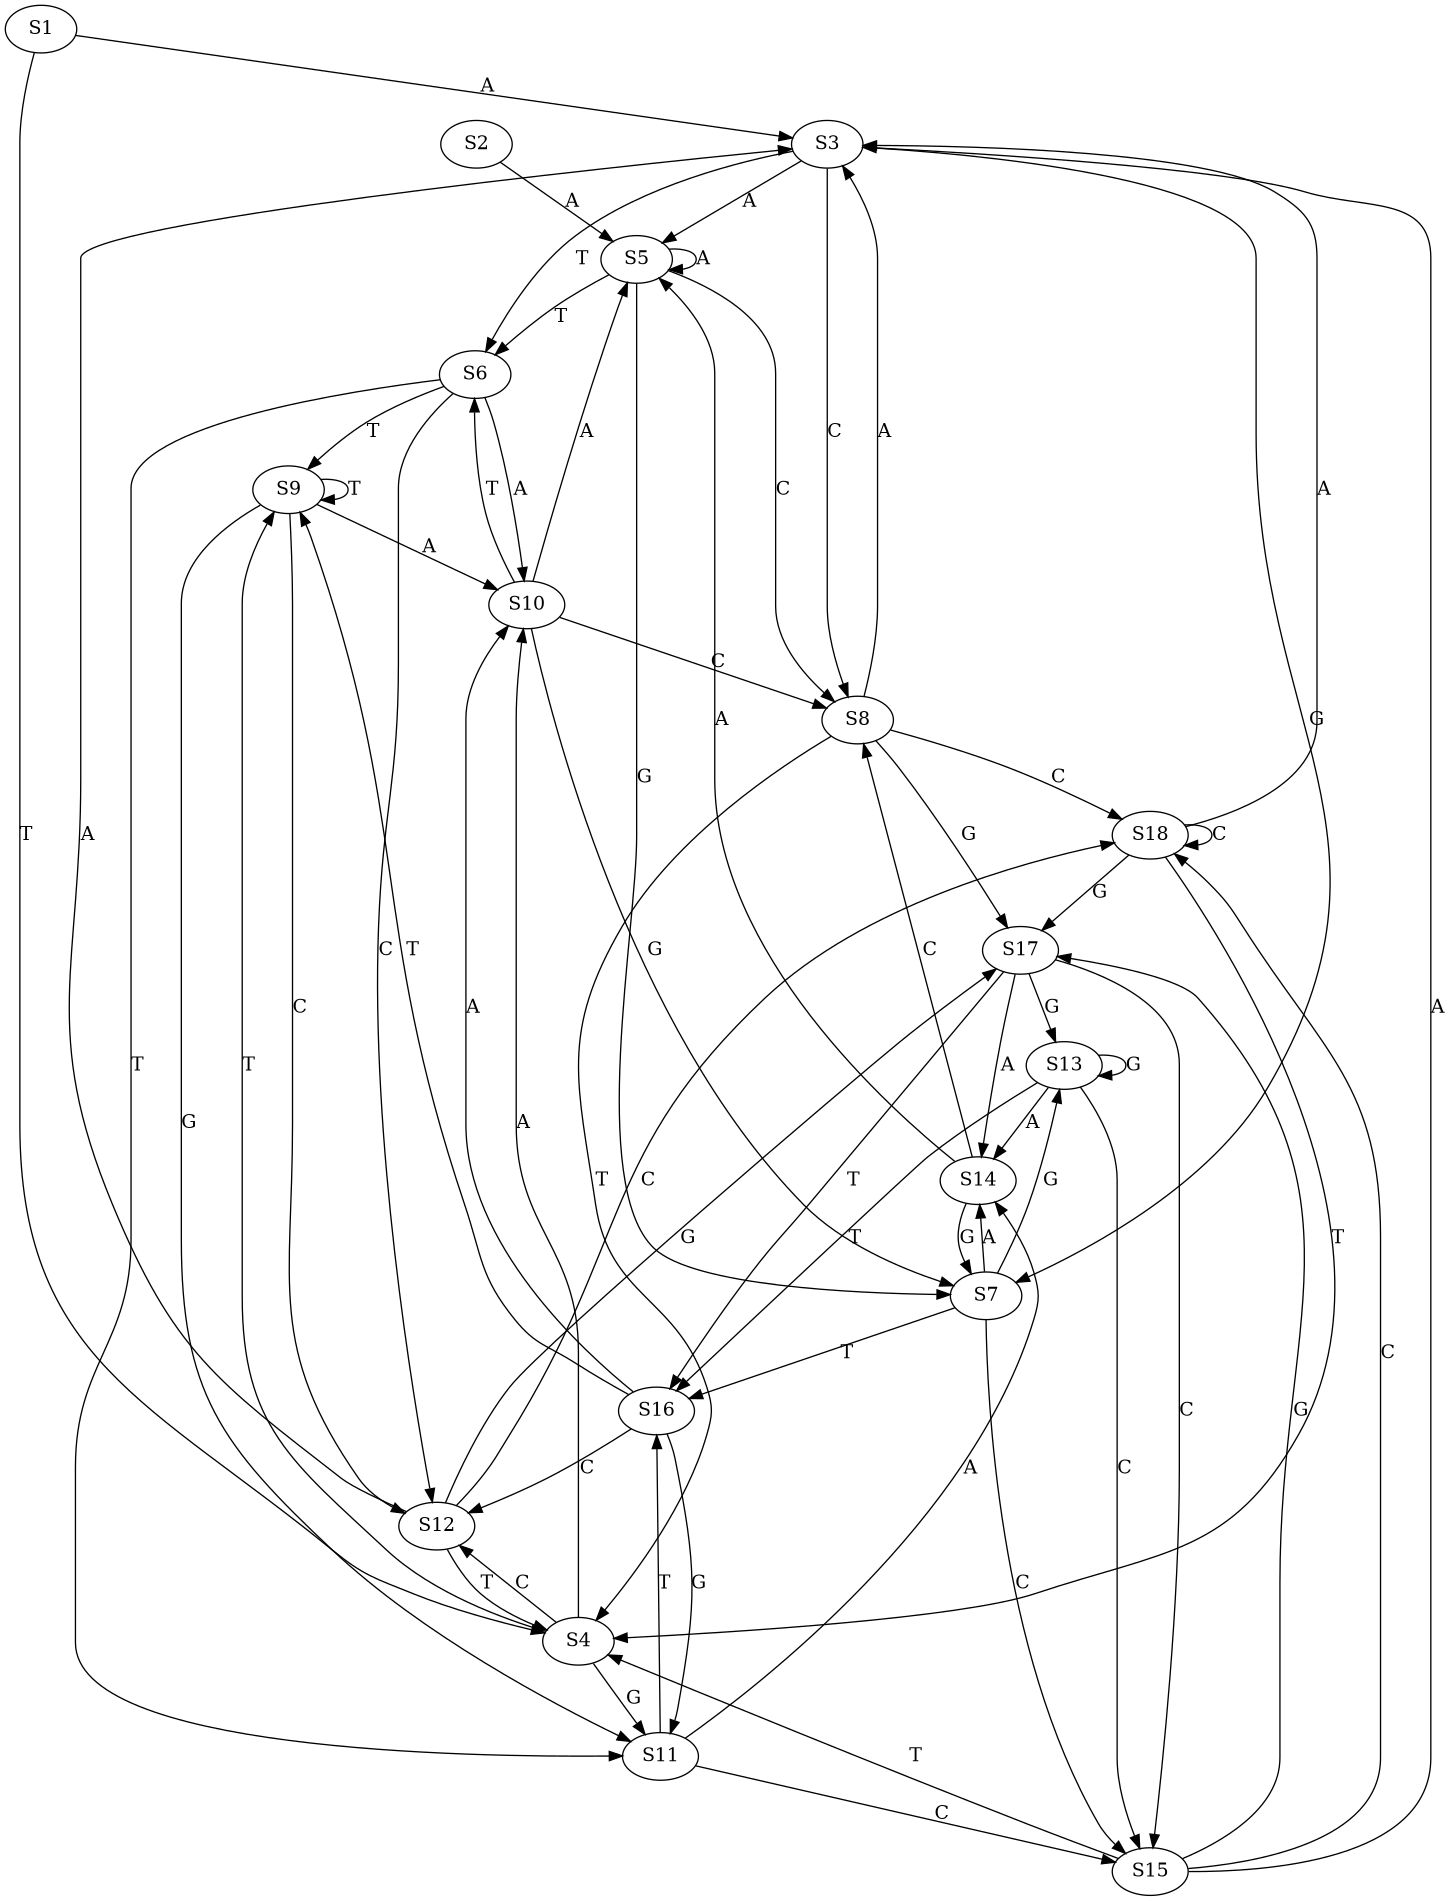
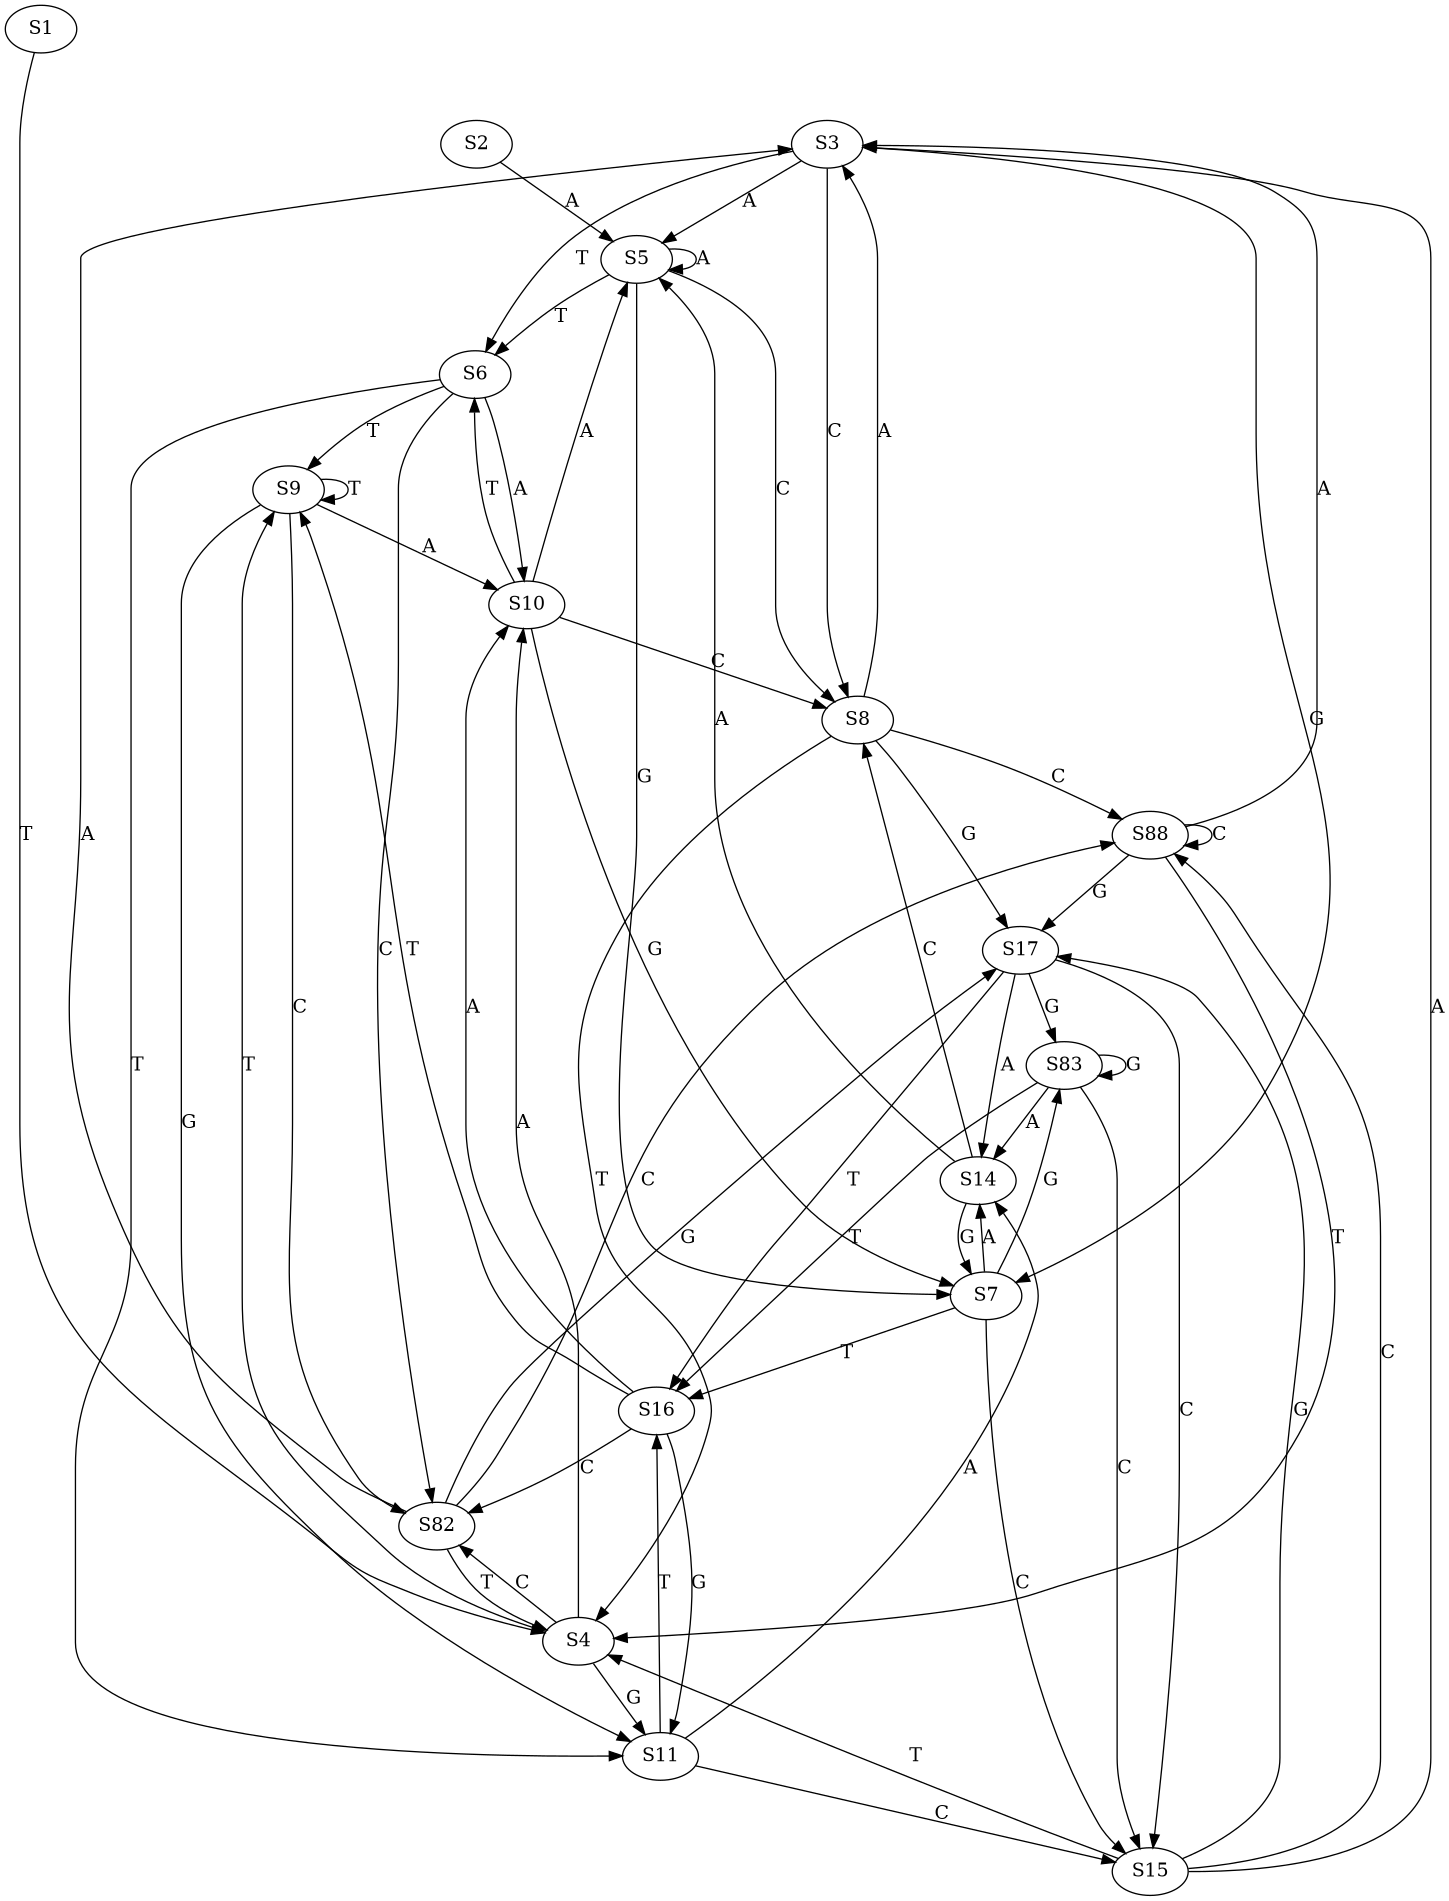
edge "S1" -> "S3": removed, label "A"
node "S18": label "S18" -> "S88"
node "S13": label "S13" -> "S83"
node "S12": label "S12" -> "S82"
